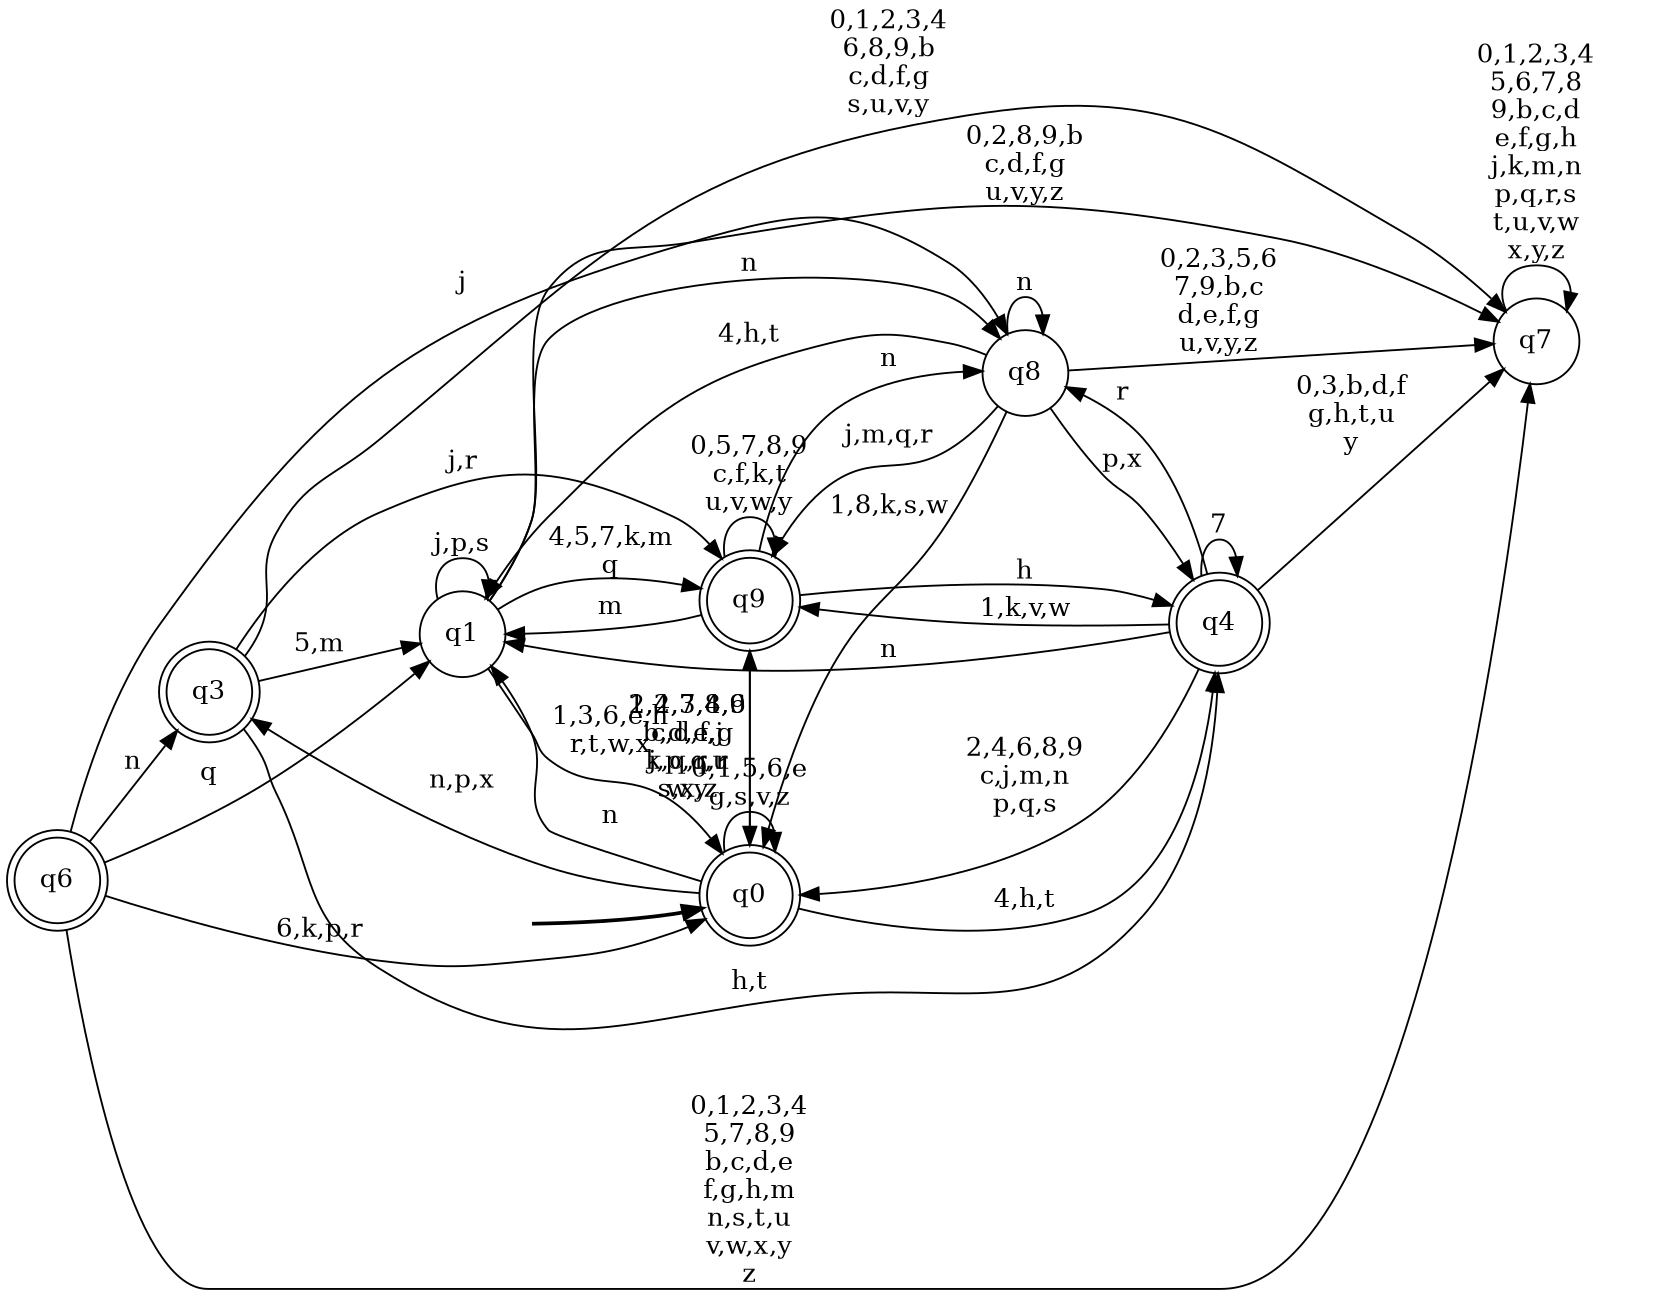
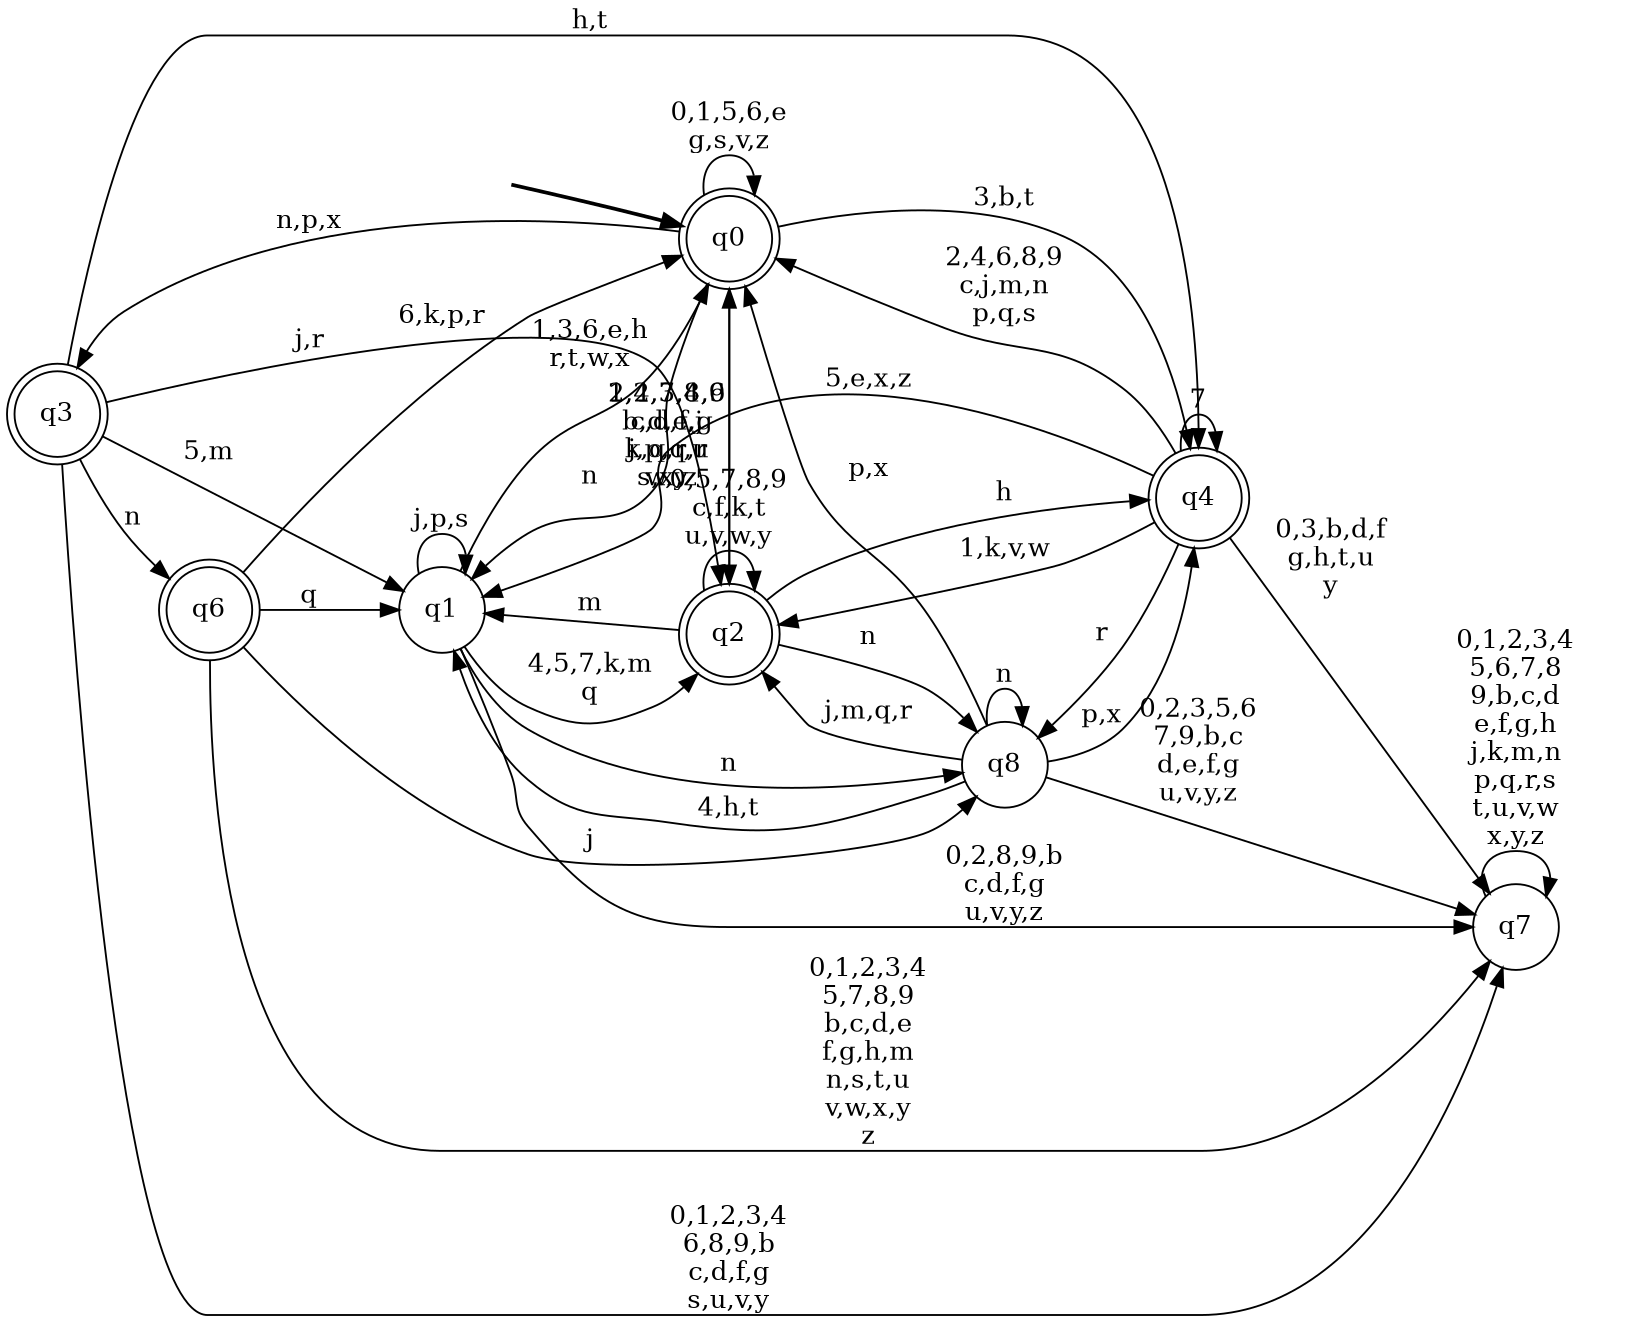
edge "q8" -> "q0": label "1,8,k,s,w" -> "p,x"
node "q9": label "q9" -> "q2"
edge "q4" -> "q1": label "n" -> "5,e,x,z"
edge "q6" -> "q3": reversed
edge "q0" -> "q4": label "4,h,t" -> "3,b,t"
